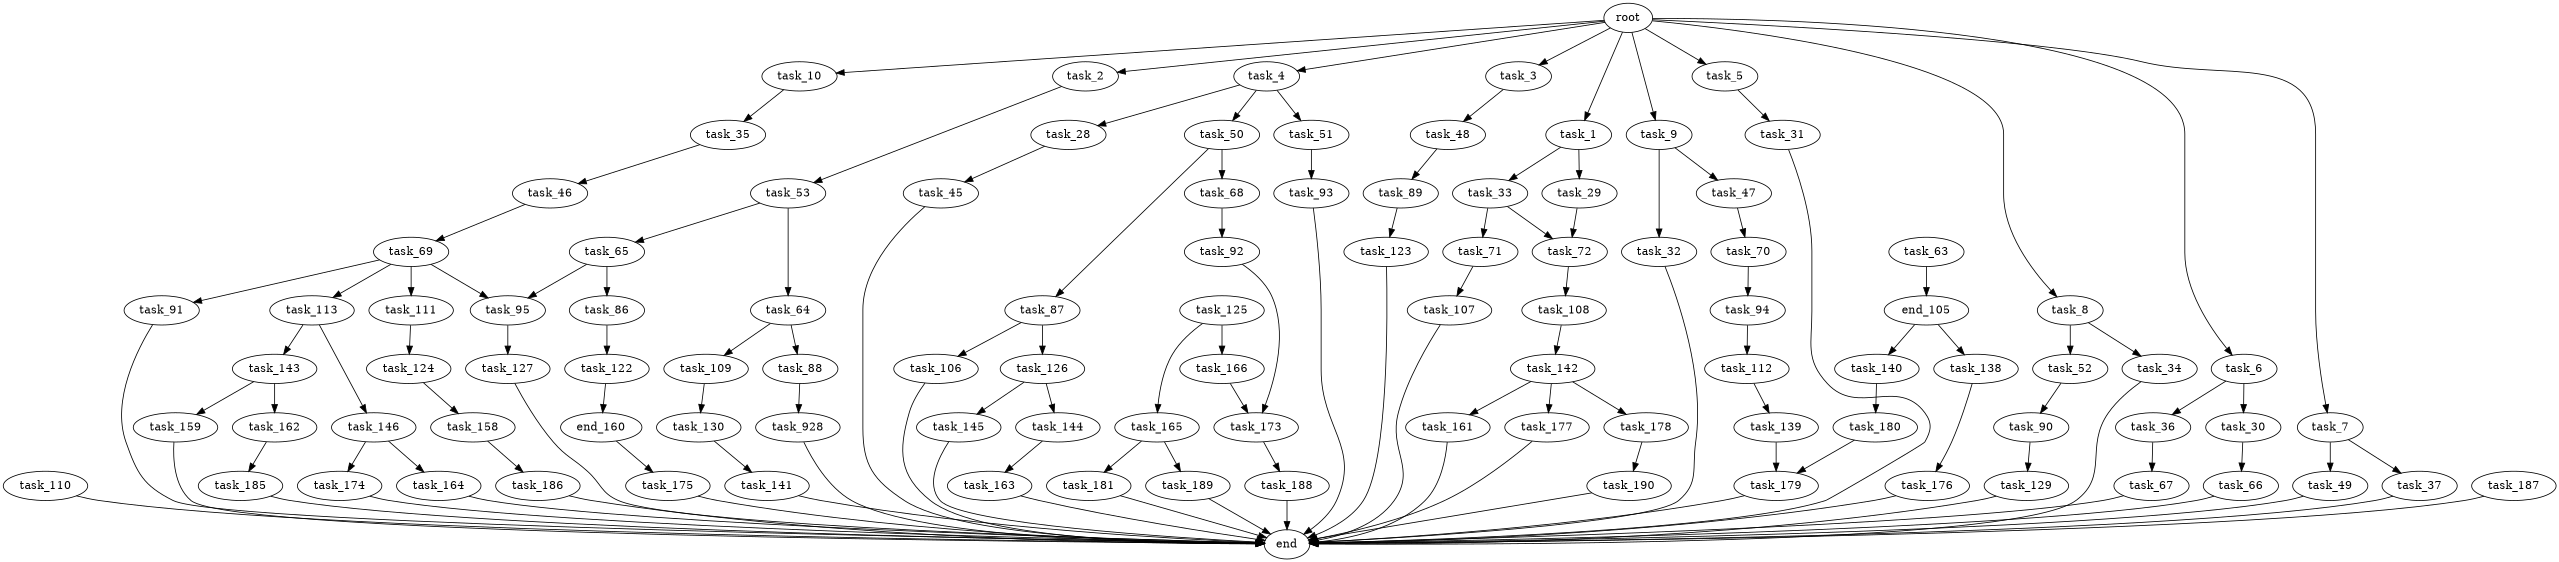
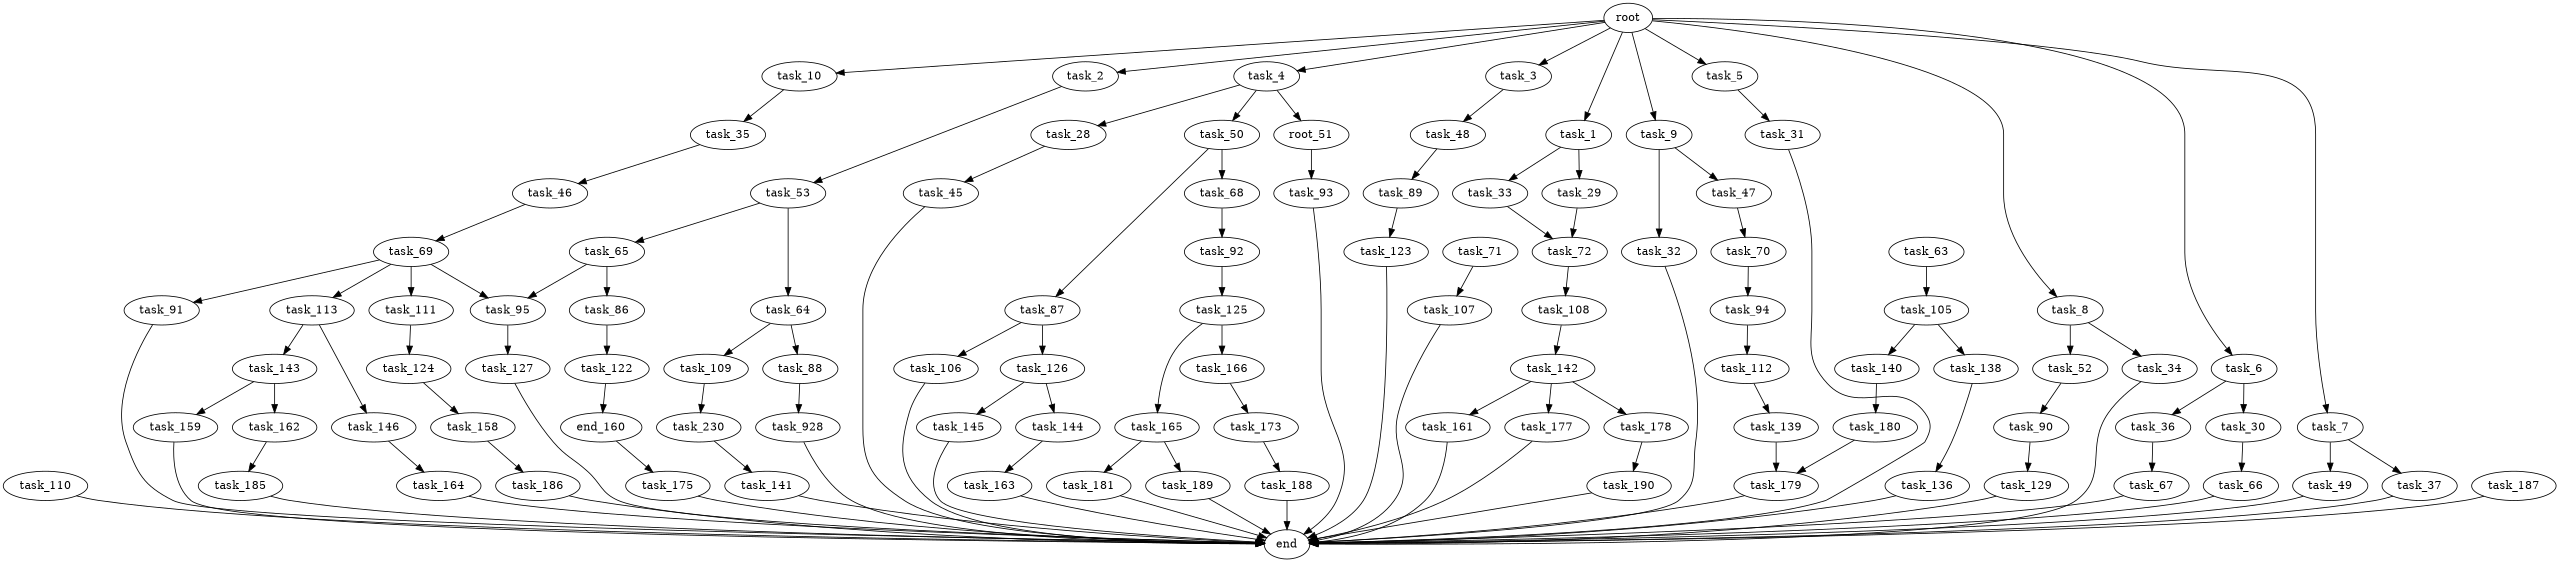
node "task_51": label "task_51" -> "root_51"
edge "task_33" -> "task_71": removed
node "end_105": label "end_105" -> "task_105"
edge "task_92" -> "task_173": now "task_92" -> "task_125"
node "task_130": label "task_130" -> "task_230"
node "task_174": removed
node "task_176": label "task_176" -> "task_136"
